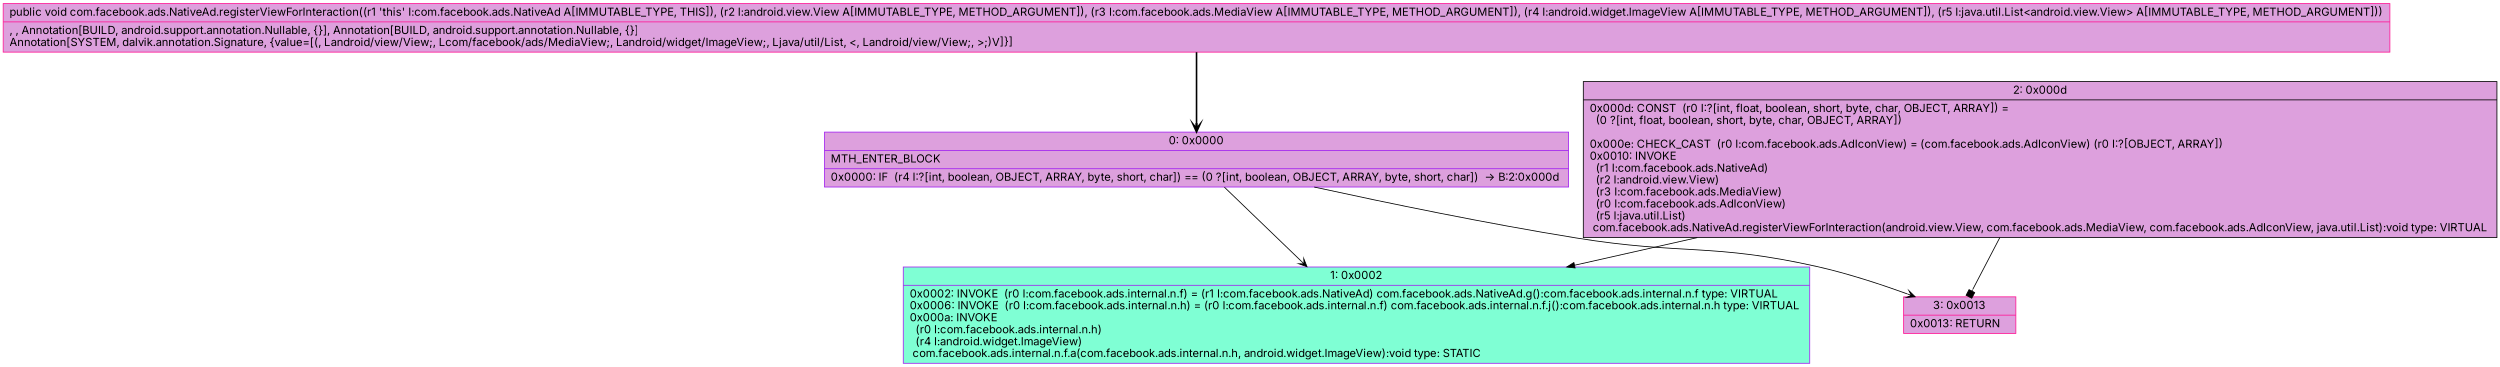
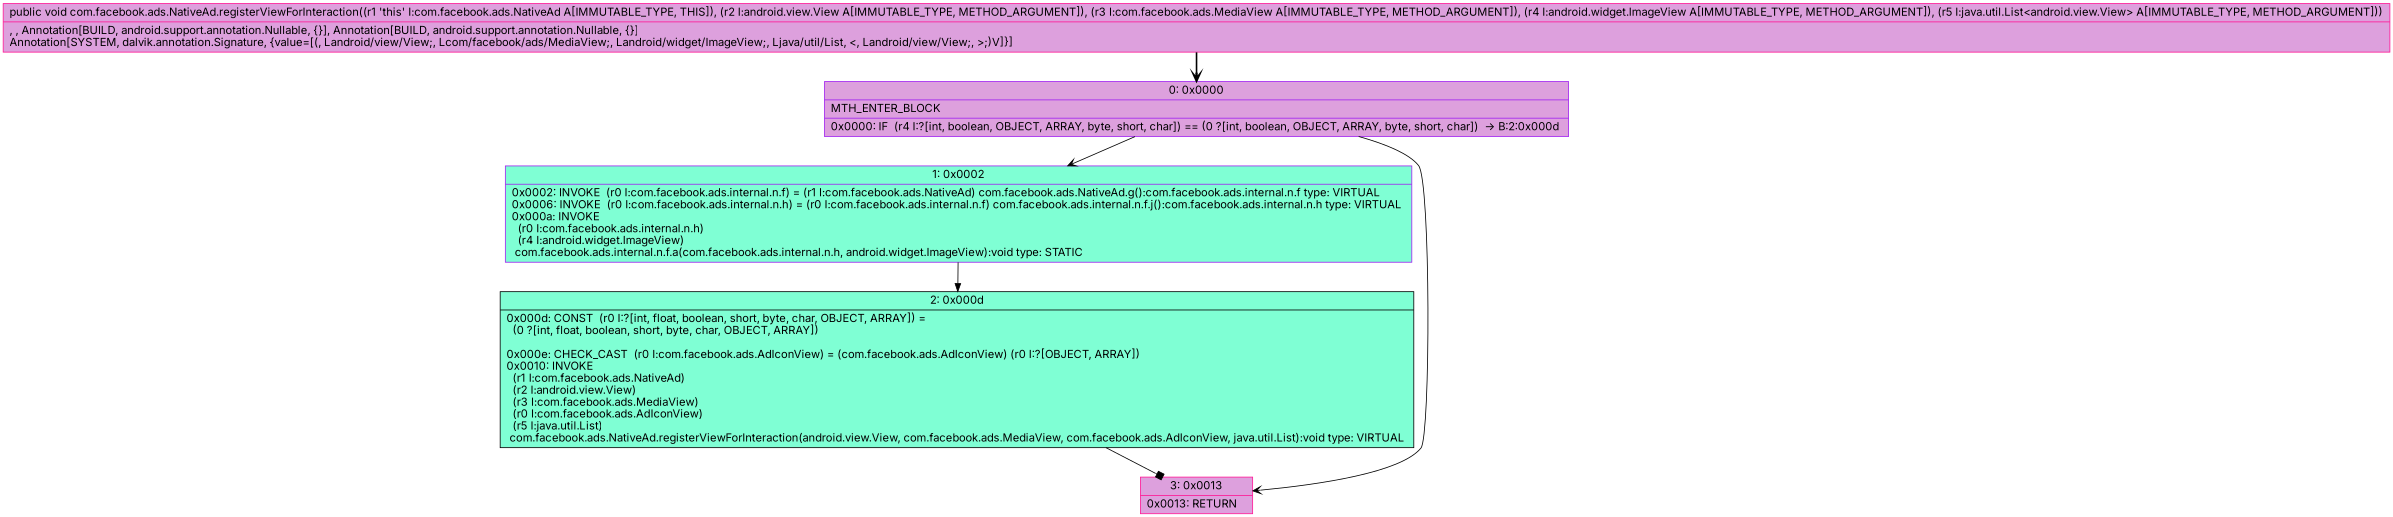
node "2: 0x000d": fillcolor plum -> aquamarine
edge "2: 0x000d" -> "1: 0x0002": reversed
